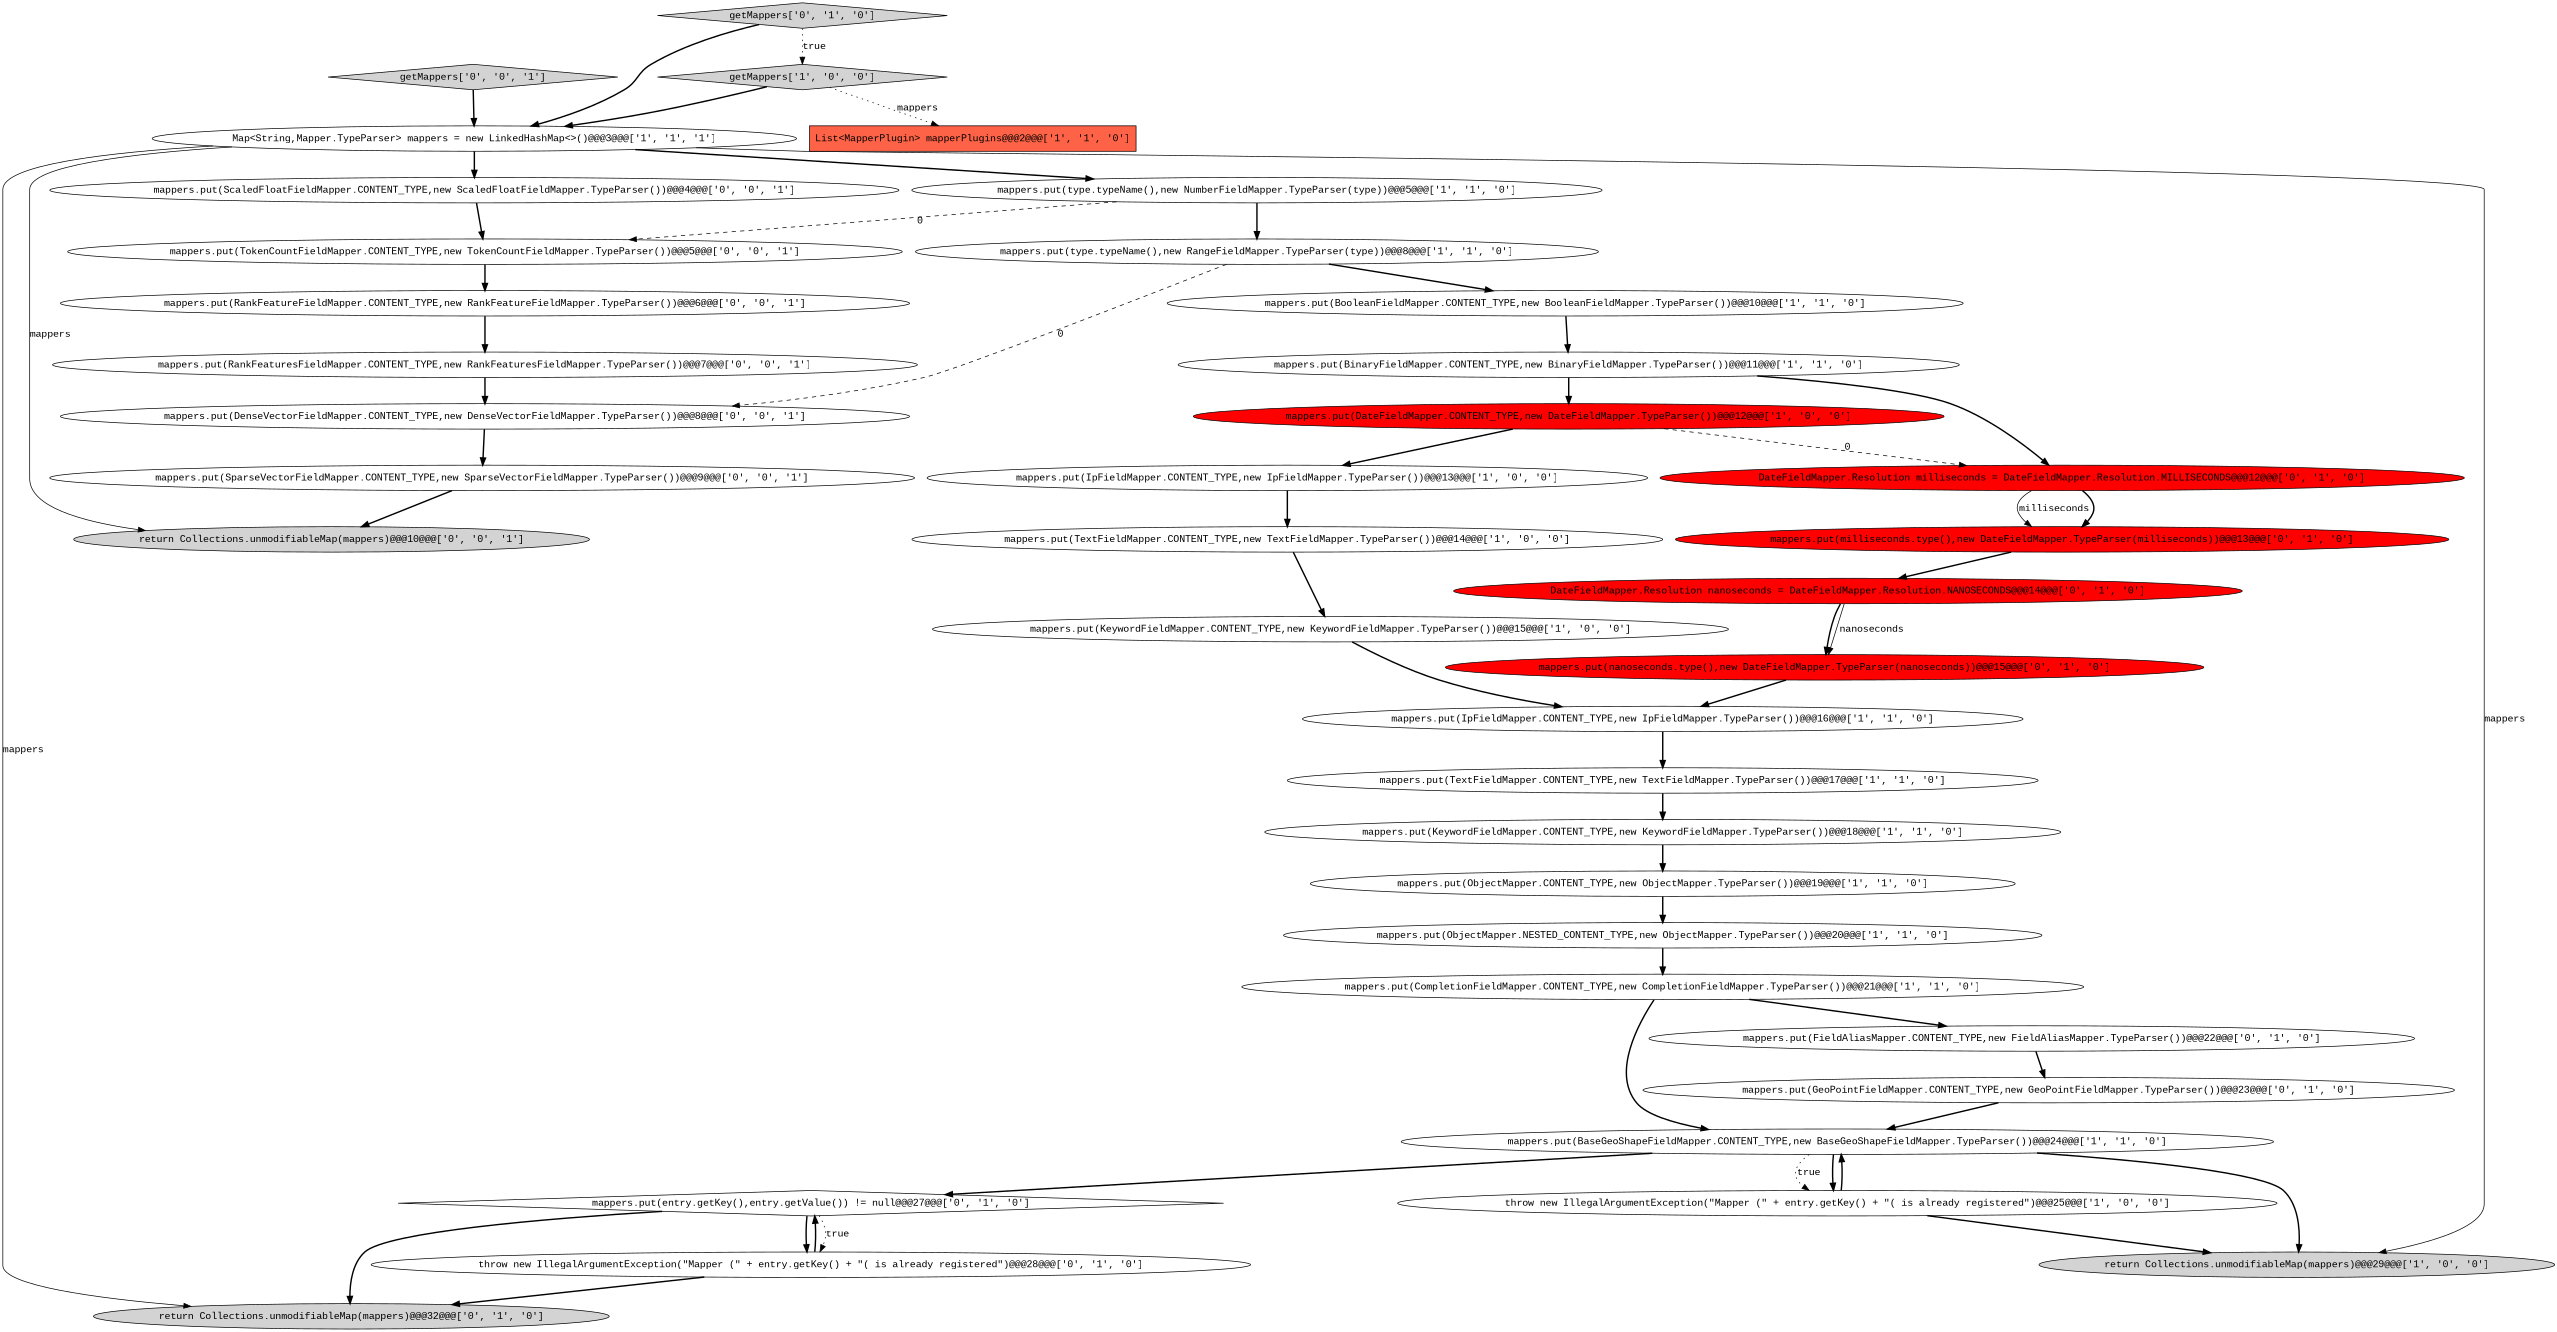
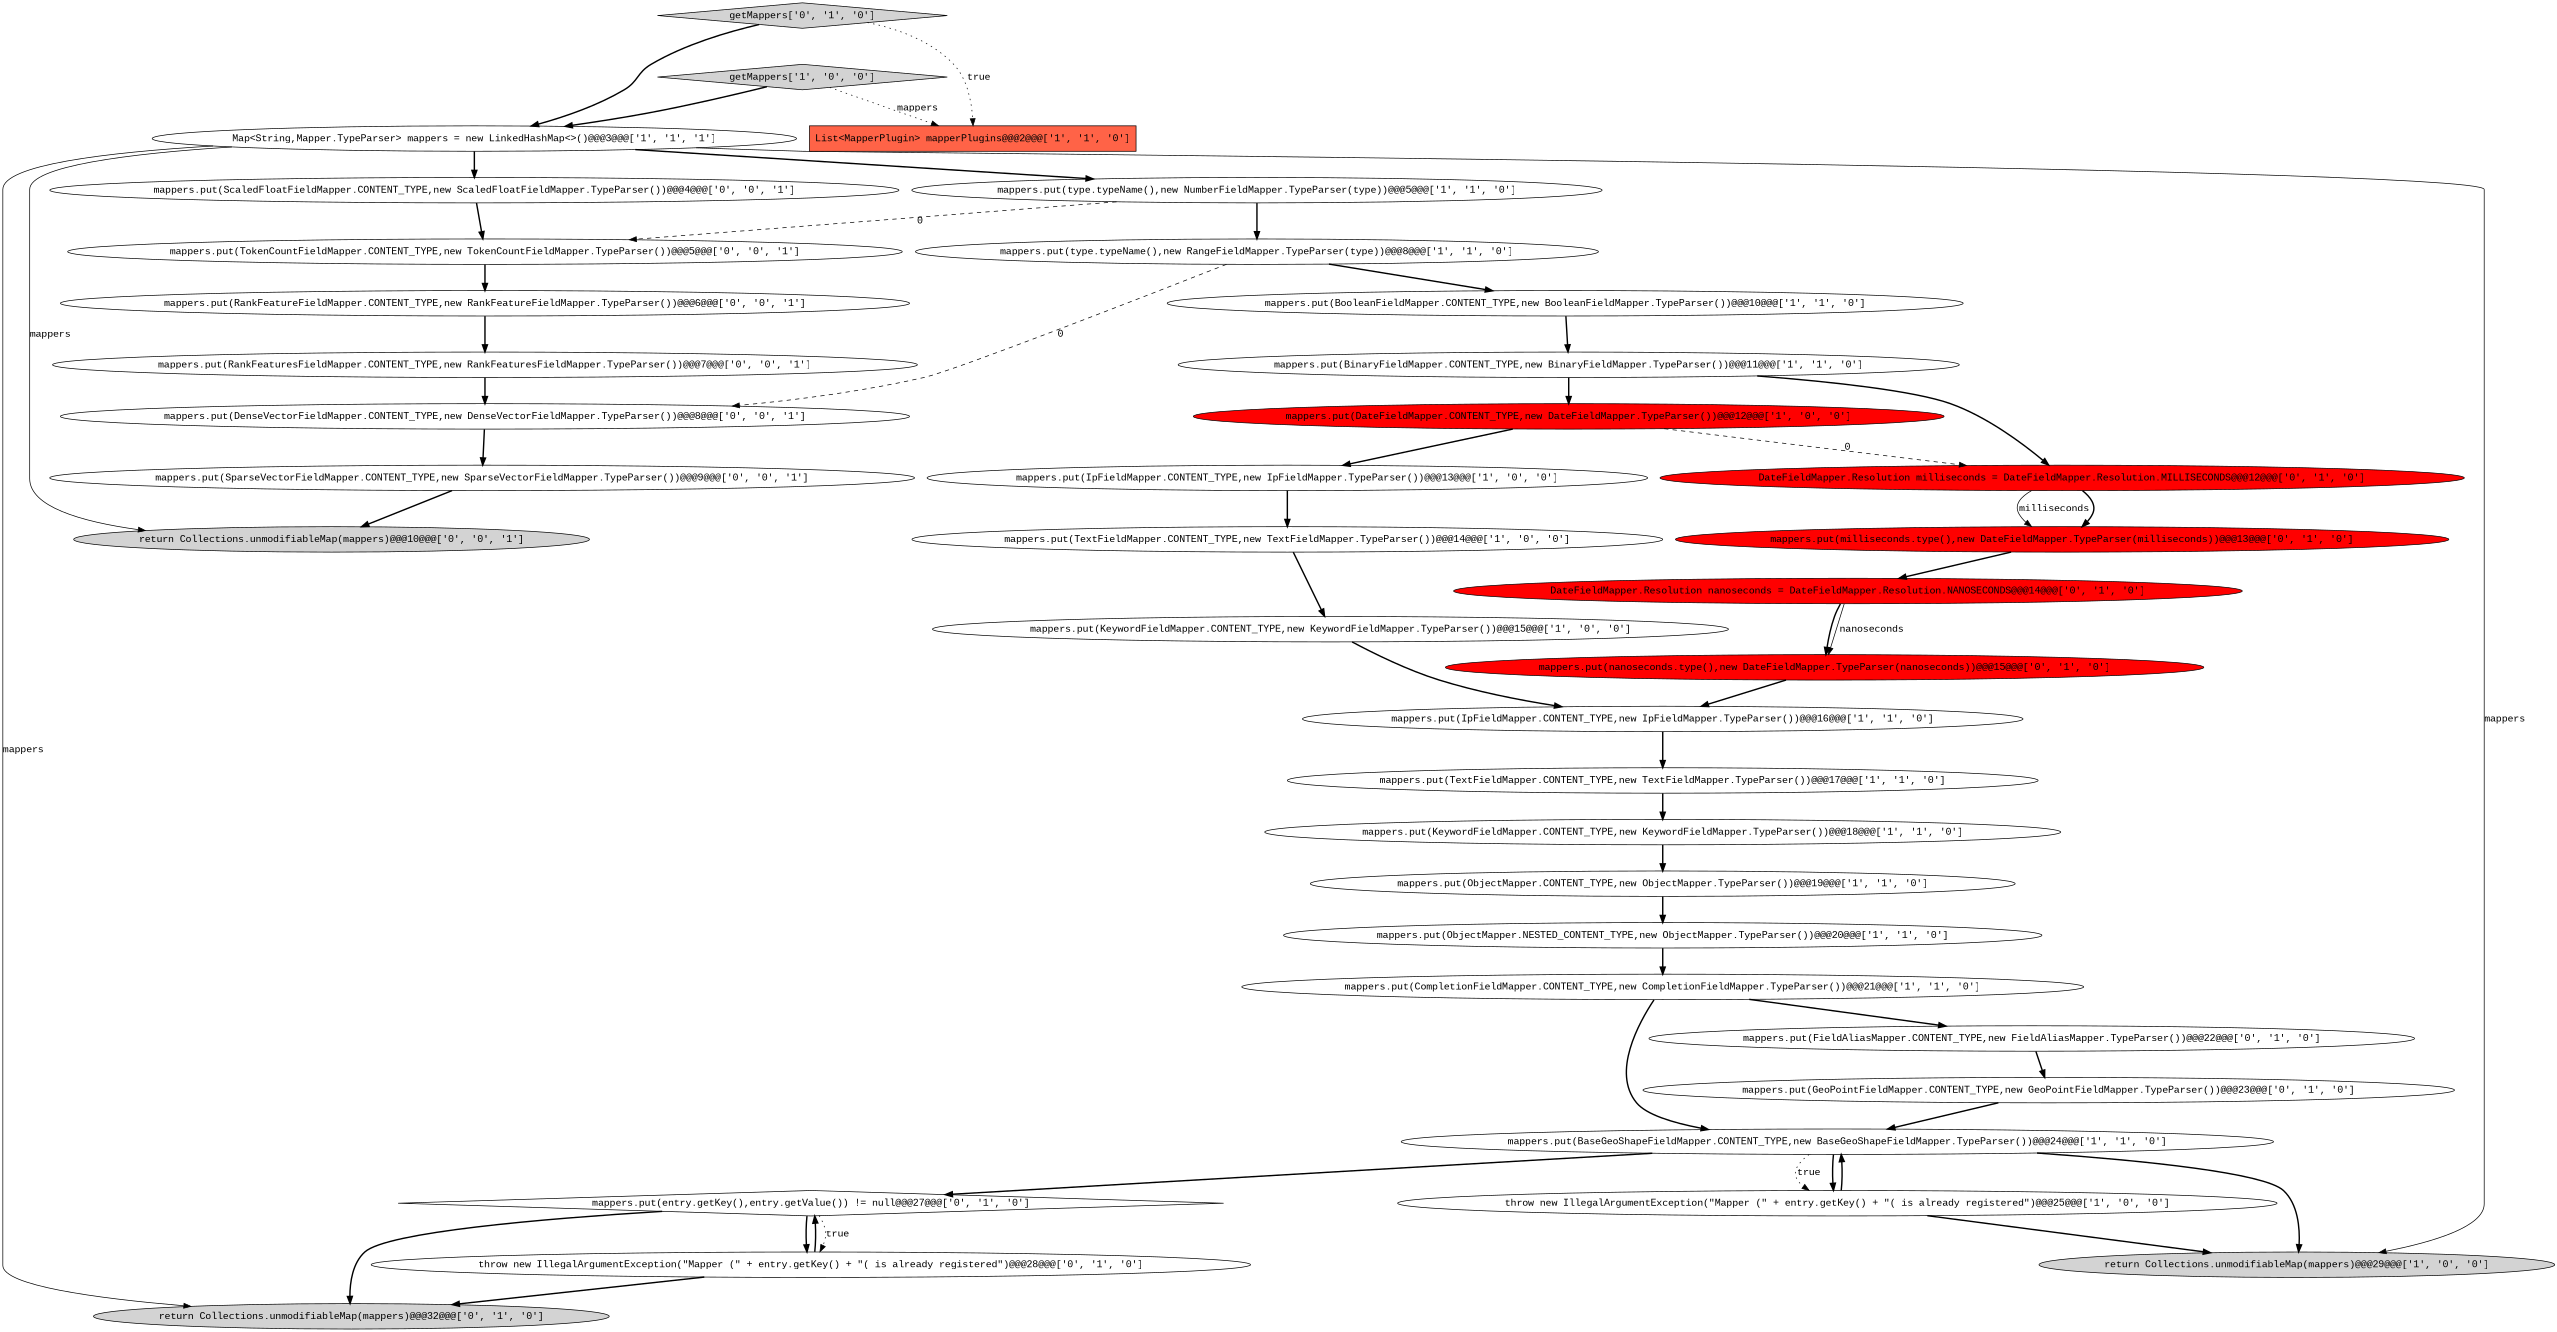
edge "getMappers['0', '1', '0']" -> "getMappers['1', '0', '0']": now "getMappers['0', '1', '0']" -> "List<MapperPlugin> mapperPlugins@@@2@@@['1', '1', '0']"
node "getMappers['0', '0', '1']": removed
